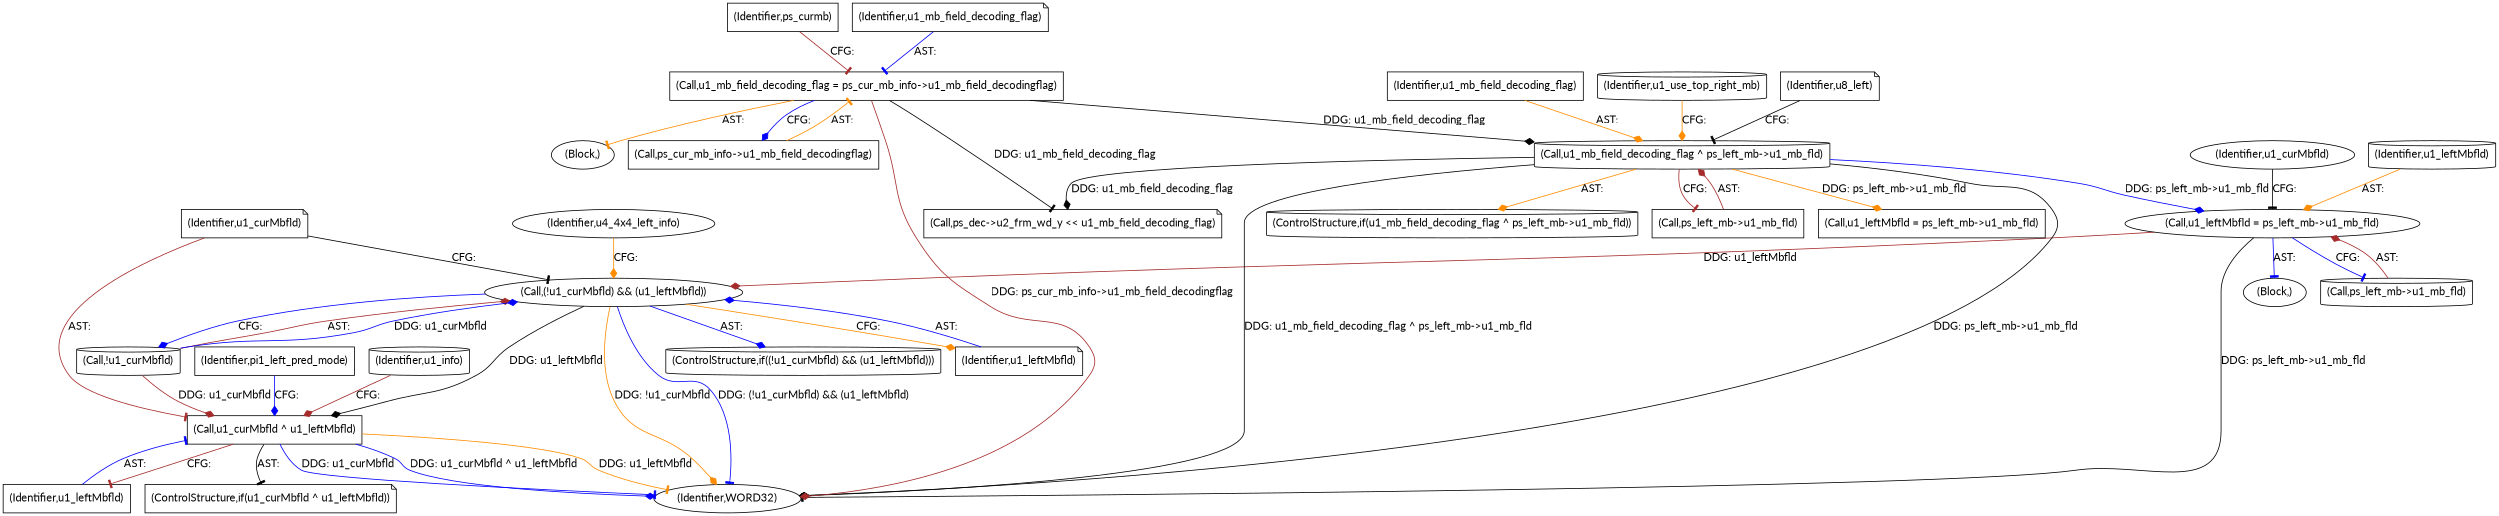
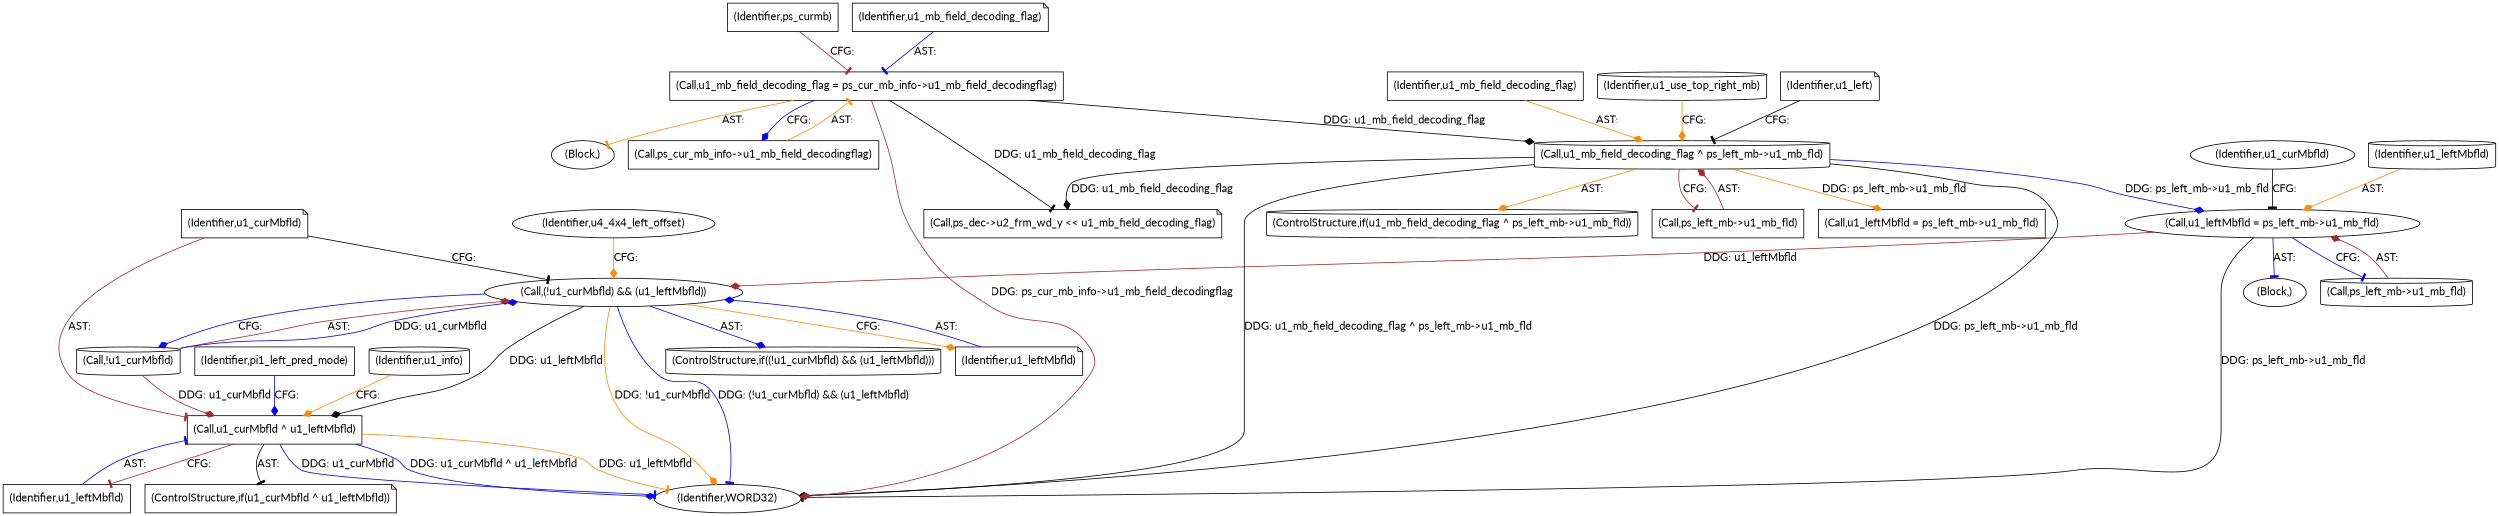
node "(Identifier,u8_left)": label "(Identifier,u8_left)" -> "(Identifier,u1_left)"
node "(Identifier,u4_4x4_left_info)": label "(Identifier,u4_4x4_left_info)" -> "(Identifier,u4_4x4_left_offset)"
edge "(Identifier,u1_info)" -> "(Call,u1_curMbfld ^ u1_leftMbfld)": color brown -> darkorange
